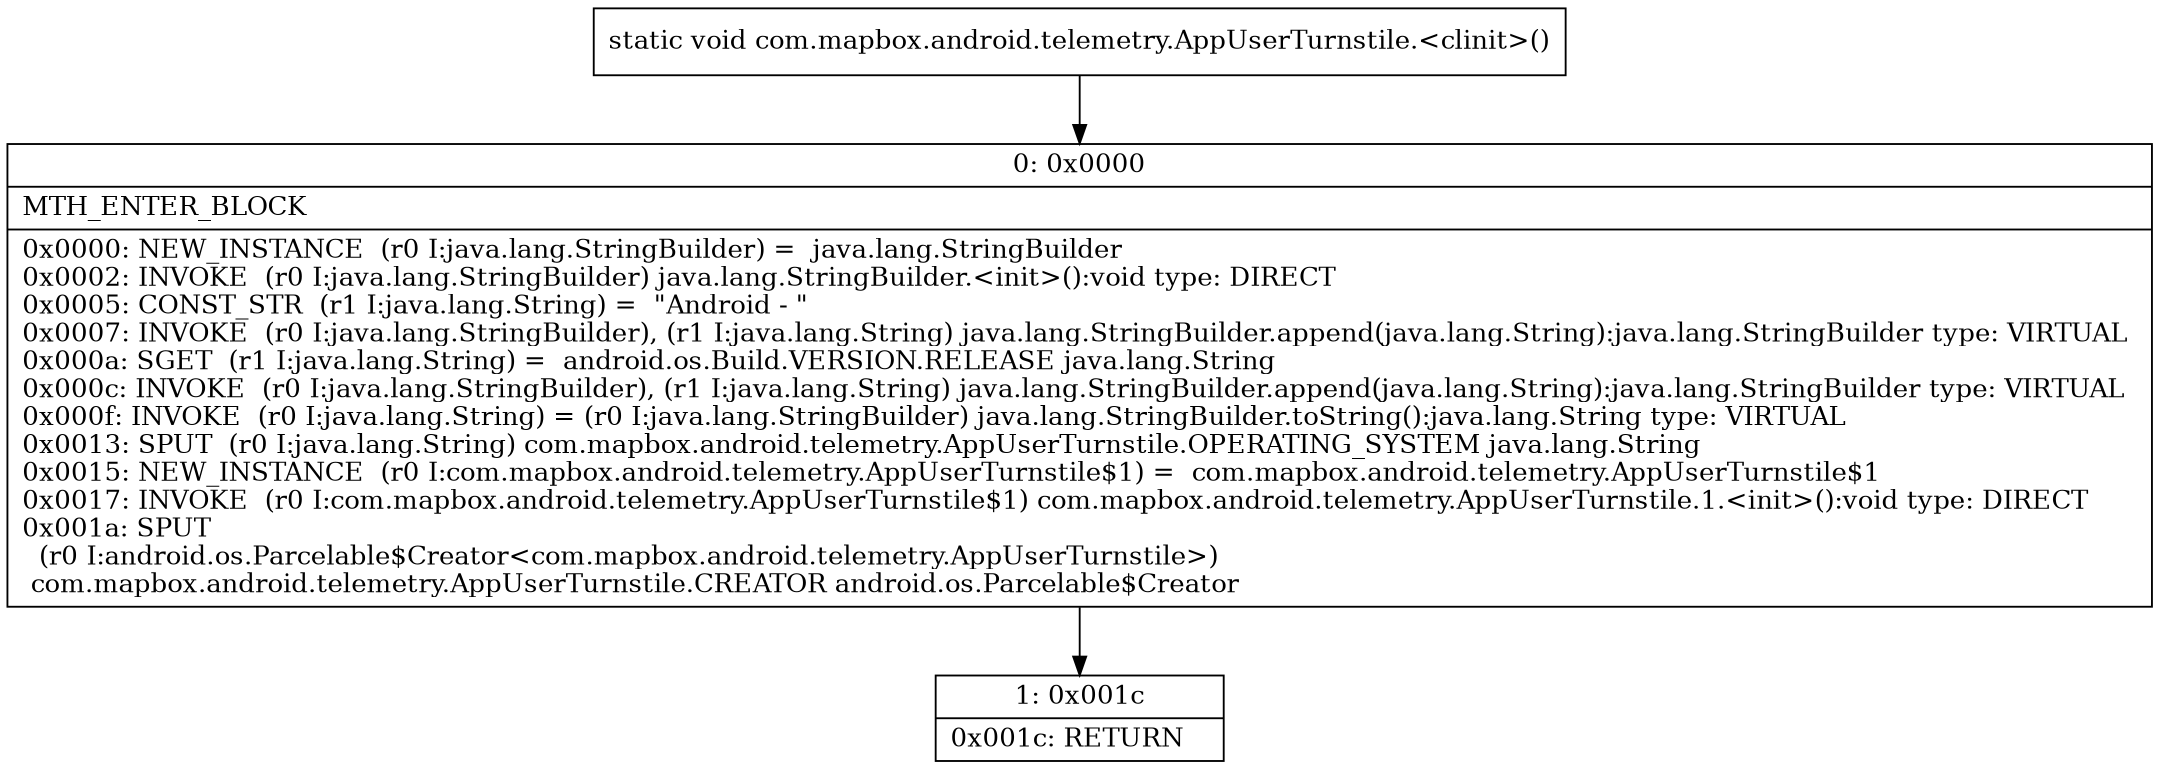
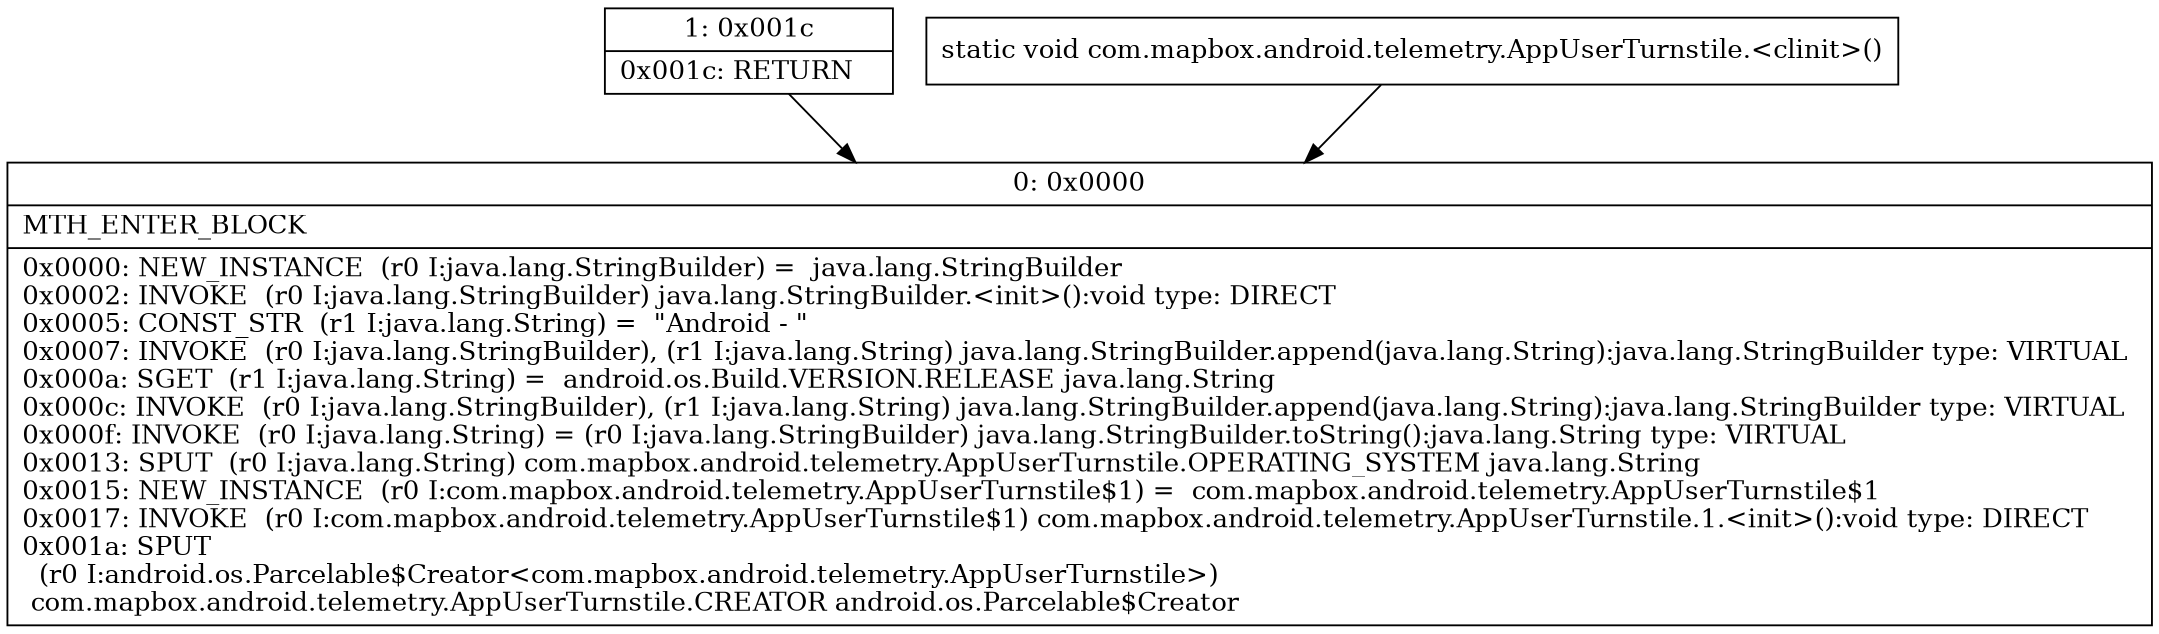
edge "0: 0x0000" -> "1: 0x001c": reversed
